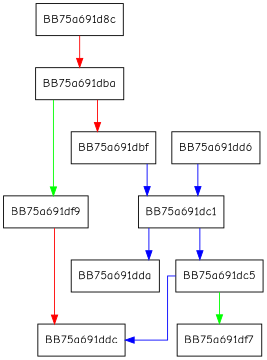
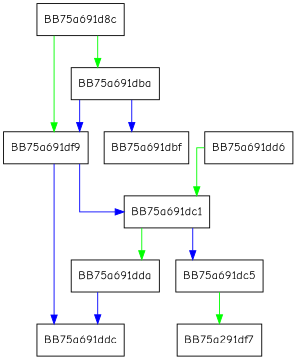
edge "BB75a691d8c" -> "BB75a691dba": color red -> green
edge "BB75a691d8c" -> "BB75a691df9": added
edge "BB75a691dba" -> "BB75a691dbf": color red -> blue
edge "BB75a691dba" -> "BB75a691df9": color green -> blue
edge "BB75a691dbf" -> "BB75a691dc1": now "BB75a691df9" -> "BB75a691dc1"
edge "BB75a691dd6" -> "BB75a691dc1": color blue -> green
edge "BB75a691dc1" -> "BB75a691dda": color blue -> green
edge "BB75a691df9" -> "BB75a691ddc": color red -> blue
edge "BB75a691dc5" -> "BB75a691ddc": now "BB75a691dda" -> "BB75a691ddc"
node "BB75a691df7": label "BB75a691df7" -> "BB75a291df7"
